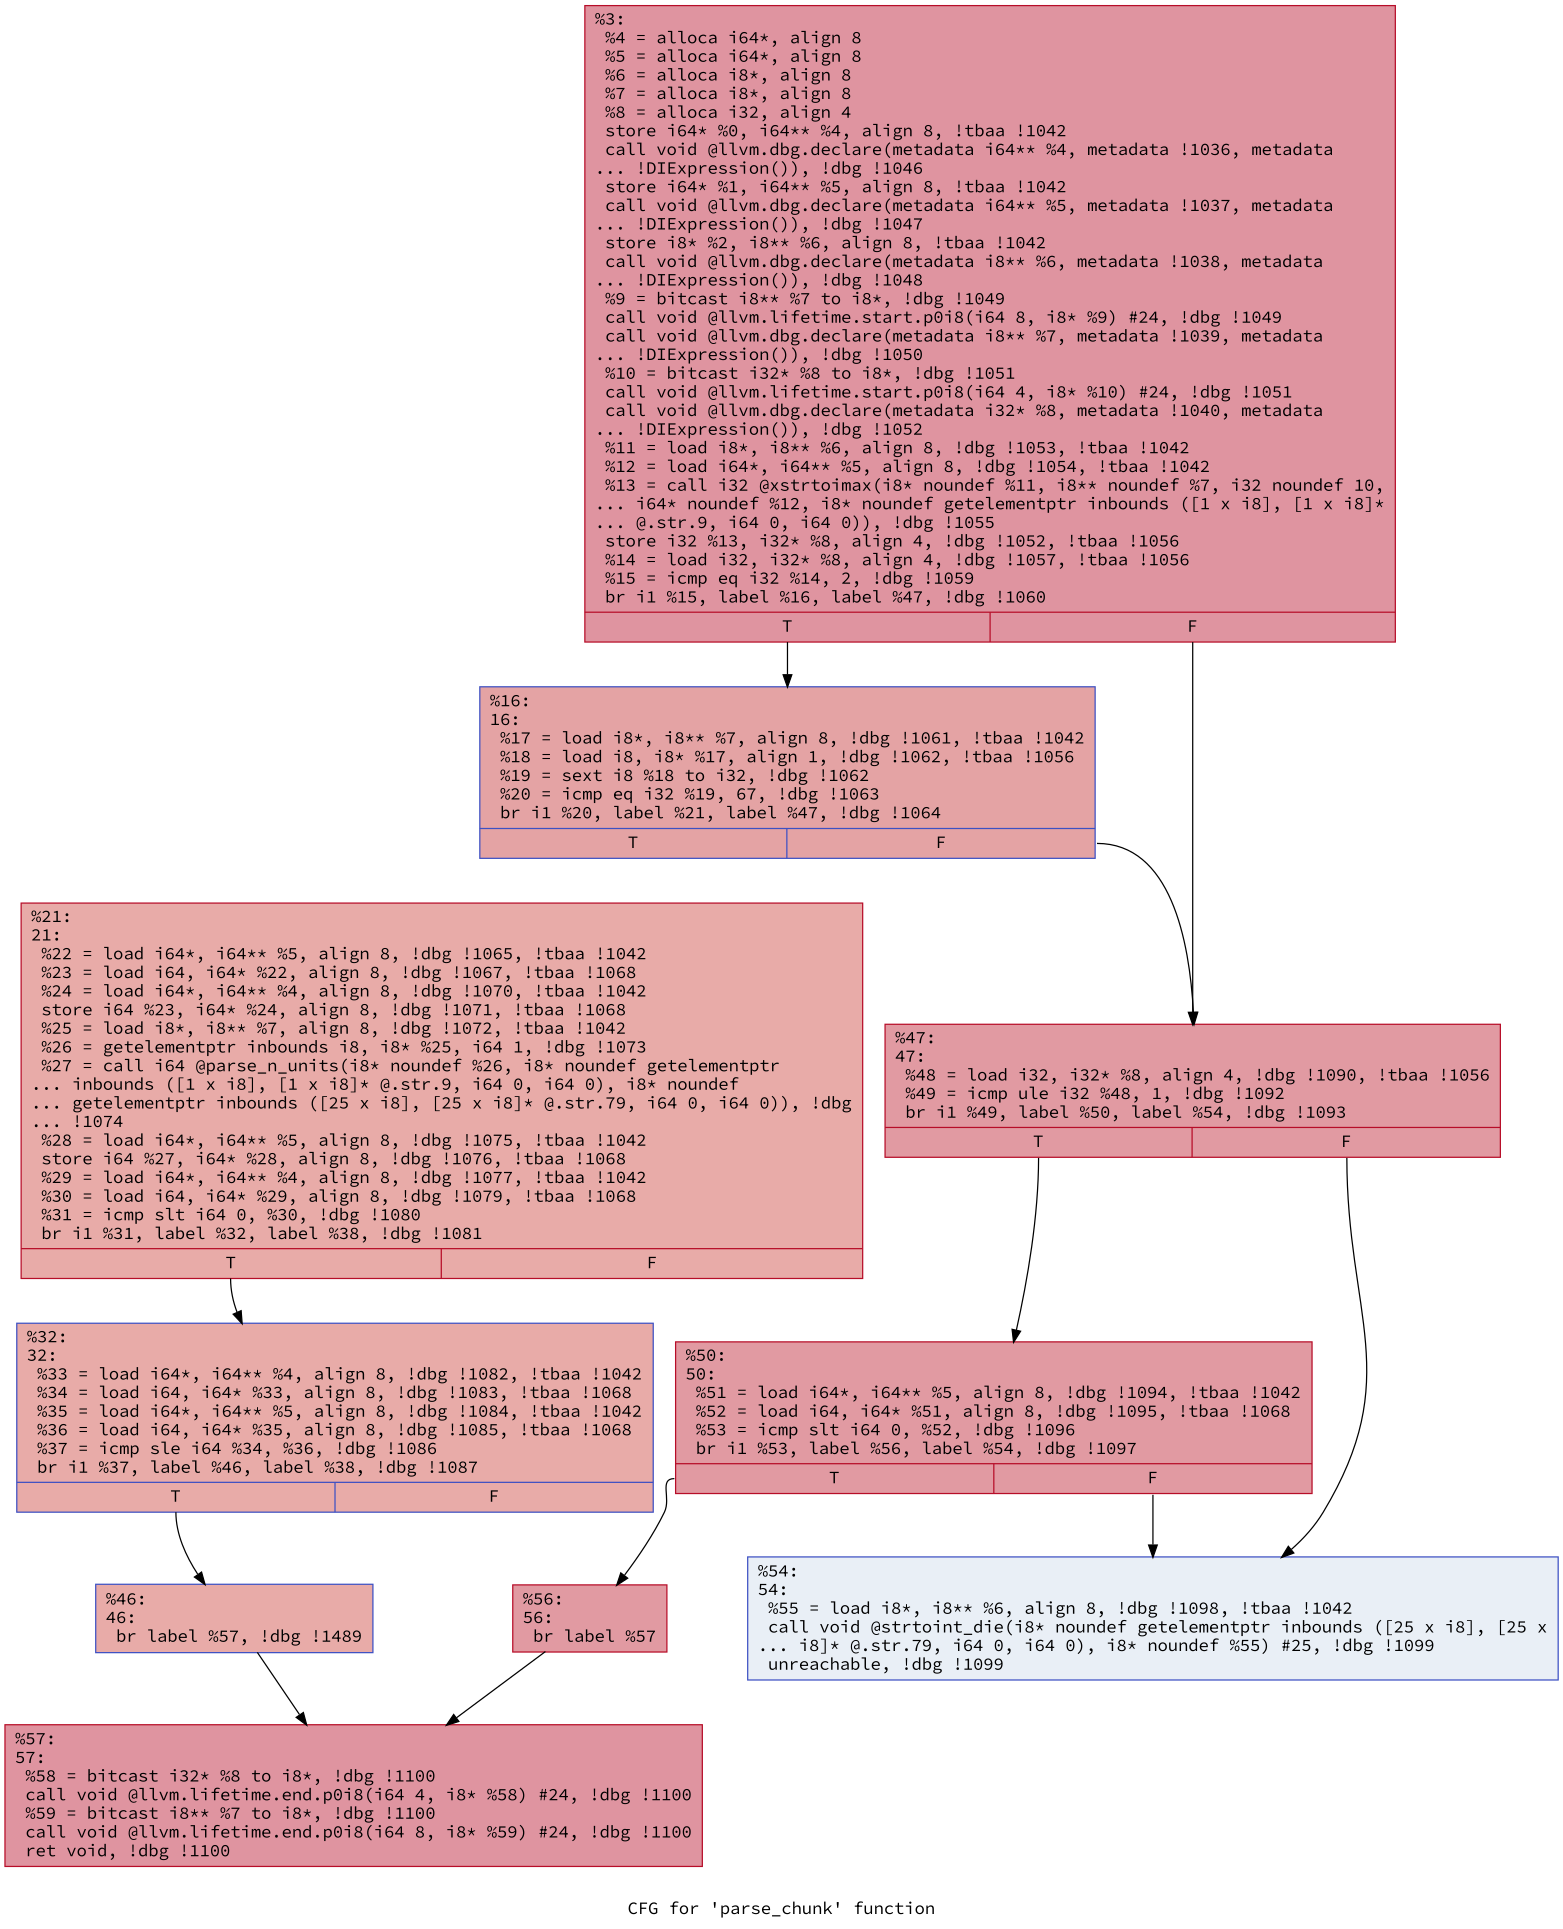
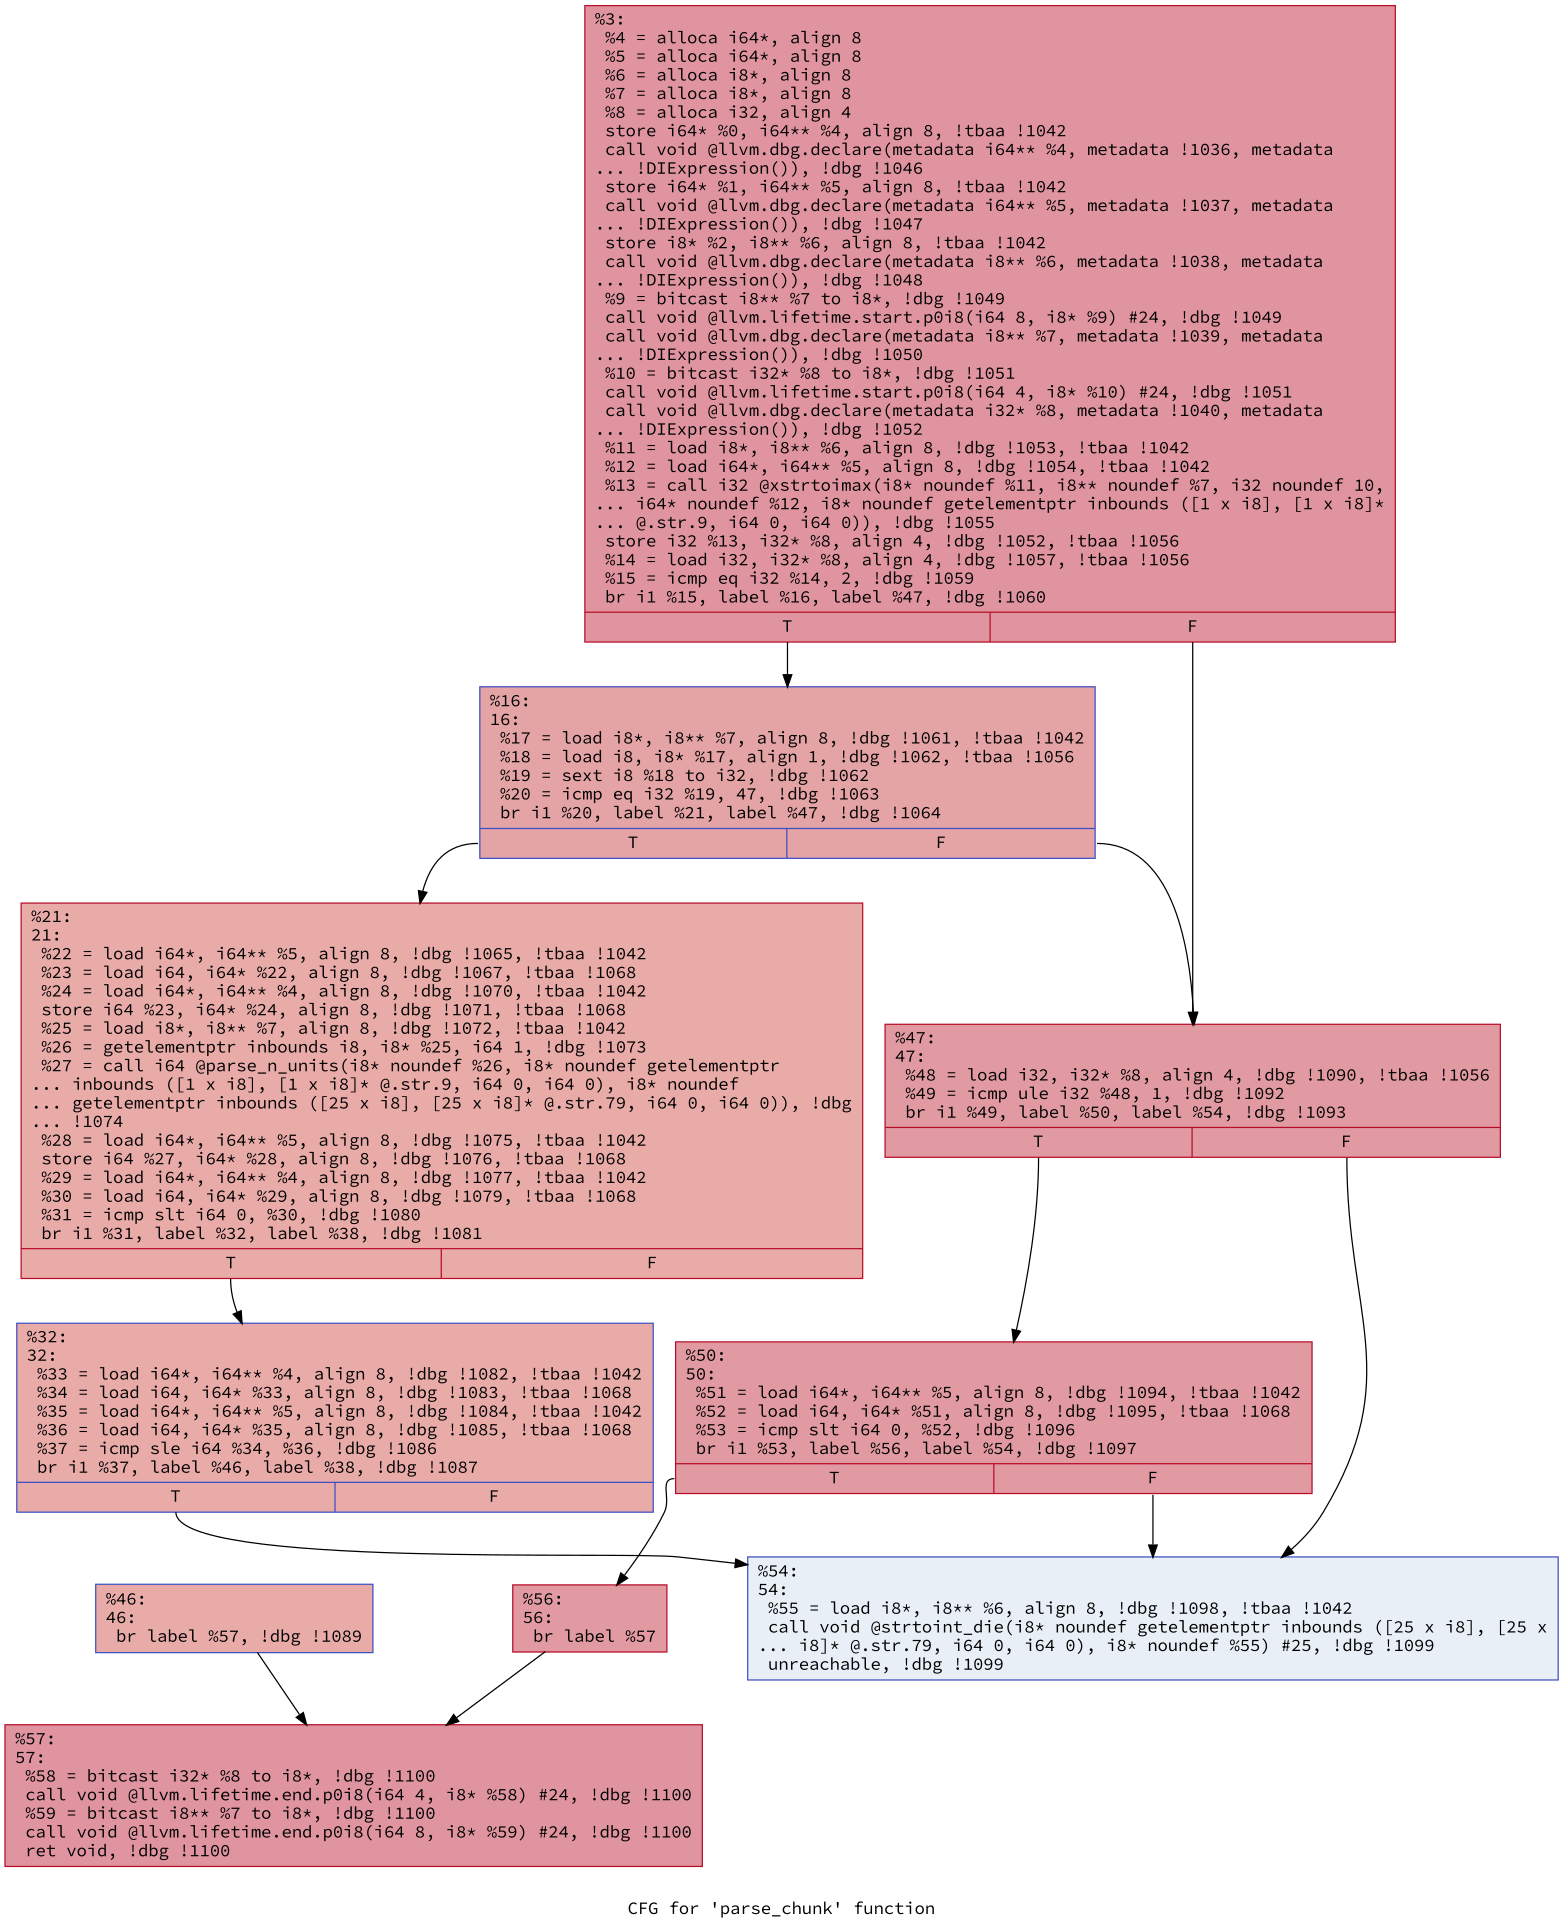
node "%16:": text "%20 = icmp eq i32 %19, 67, !dbg !1063" -> "%20 = icmp eq i32 %19, 47, !dbg !1063"
edge "%16:" -> "%21:": added
edge "%32:" -> "%46:": now "%32:" -> "%54:"
node "%46:": text "br label %57, !dbg !1489" -> "br label %57, !dbg !1089"
